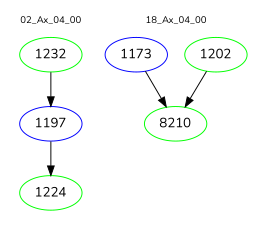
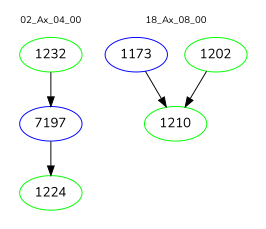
cluster "18_Ax_04_00": label "18_Ax_04_00" -> "18_Ax_08_00"
node "1197": label "1197" -> "7197"
node "8210": label "8210" -> "1210"
